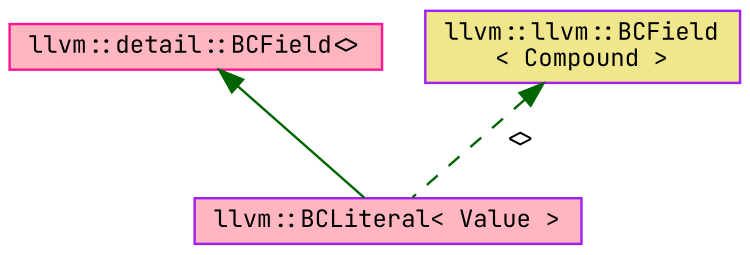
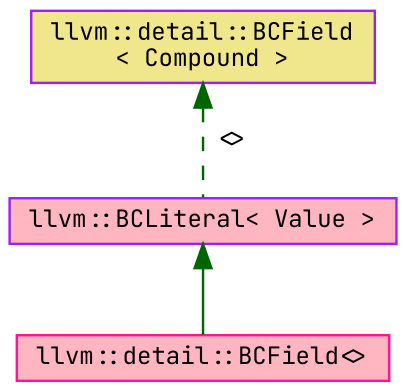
node "llvm::llvm::BCField < Compound >": label "llvm::llvm::BCField < Compound >" -> "llvm::detail::BCField < Compound >"
edge "llvm::BCLiteral< Value >" -> "llvm::detail::BCField<>": reversed
